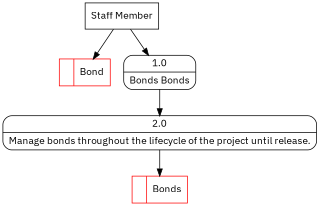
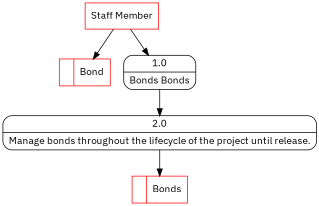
node "Staff Member": color black -> red
